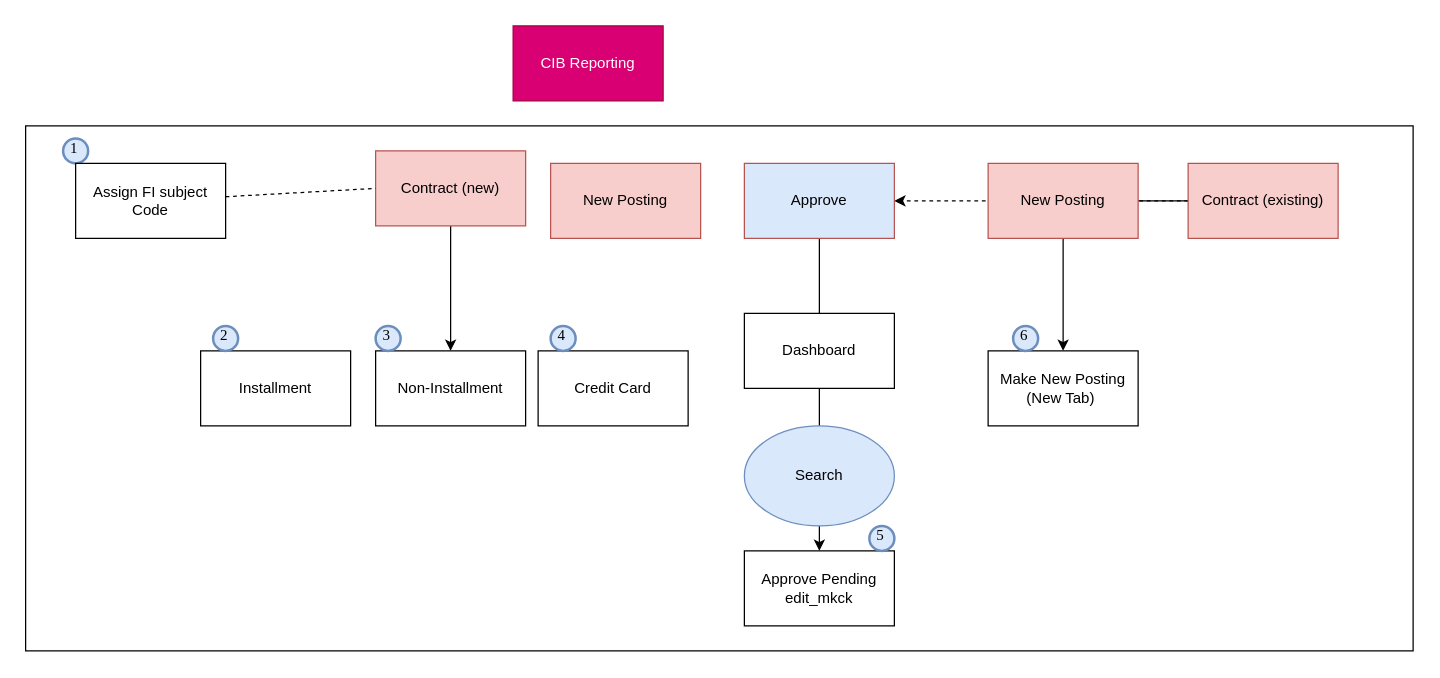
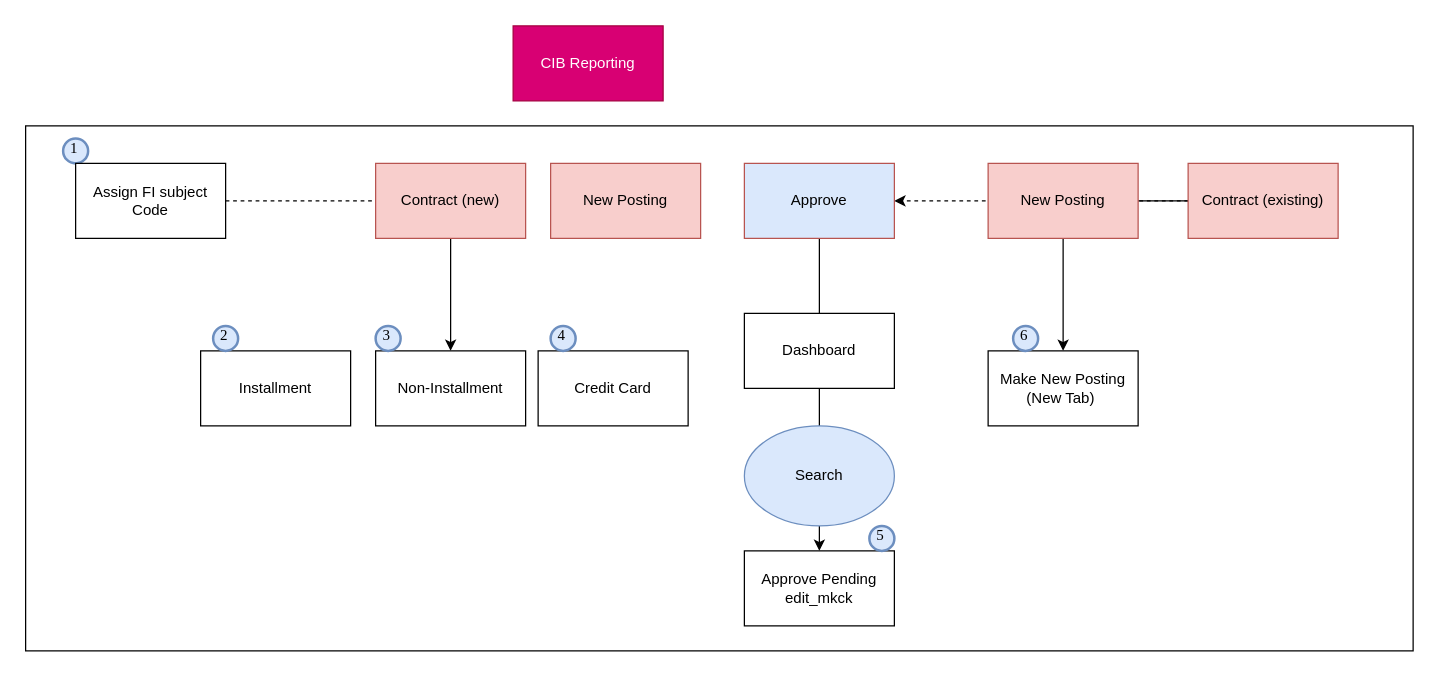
node "Contract (new)": moved (451, 188) -> (451, 201)
